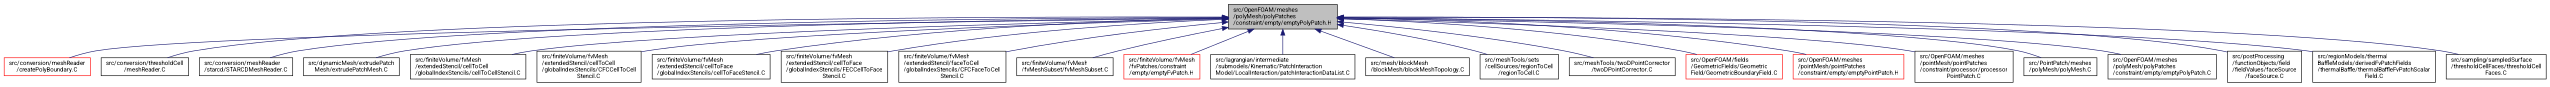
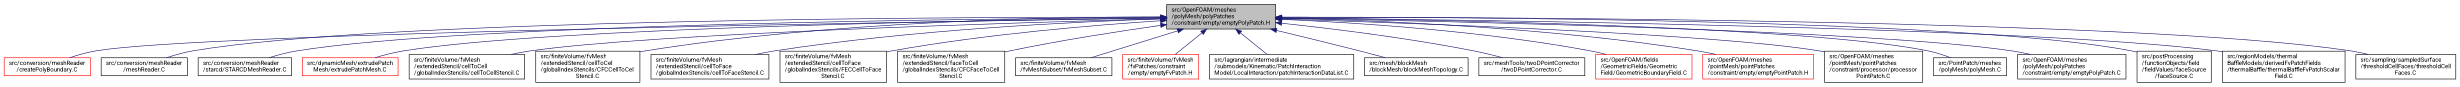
node "src/conversion/thresholdCell /meshReader.C": label "src/conversion/thresholdCell /meshReader.C" -> "src/conversion/meshReader /meshReader.C"
node "src/dynamicMesh/extrudePatch Mesh/extrudePatchMesh.C": color black -> red
node "src/meshTools/sets /cellSources/regionToCell /regionToCell.C": removed
